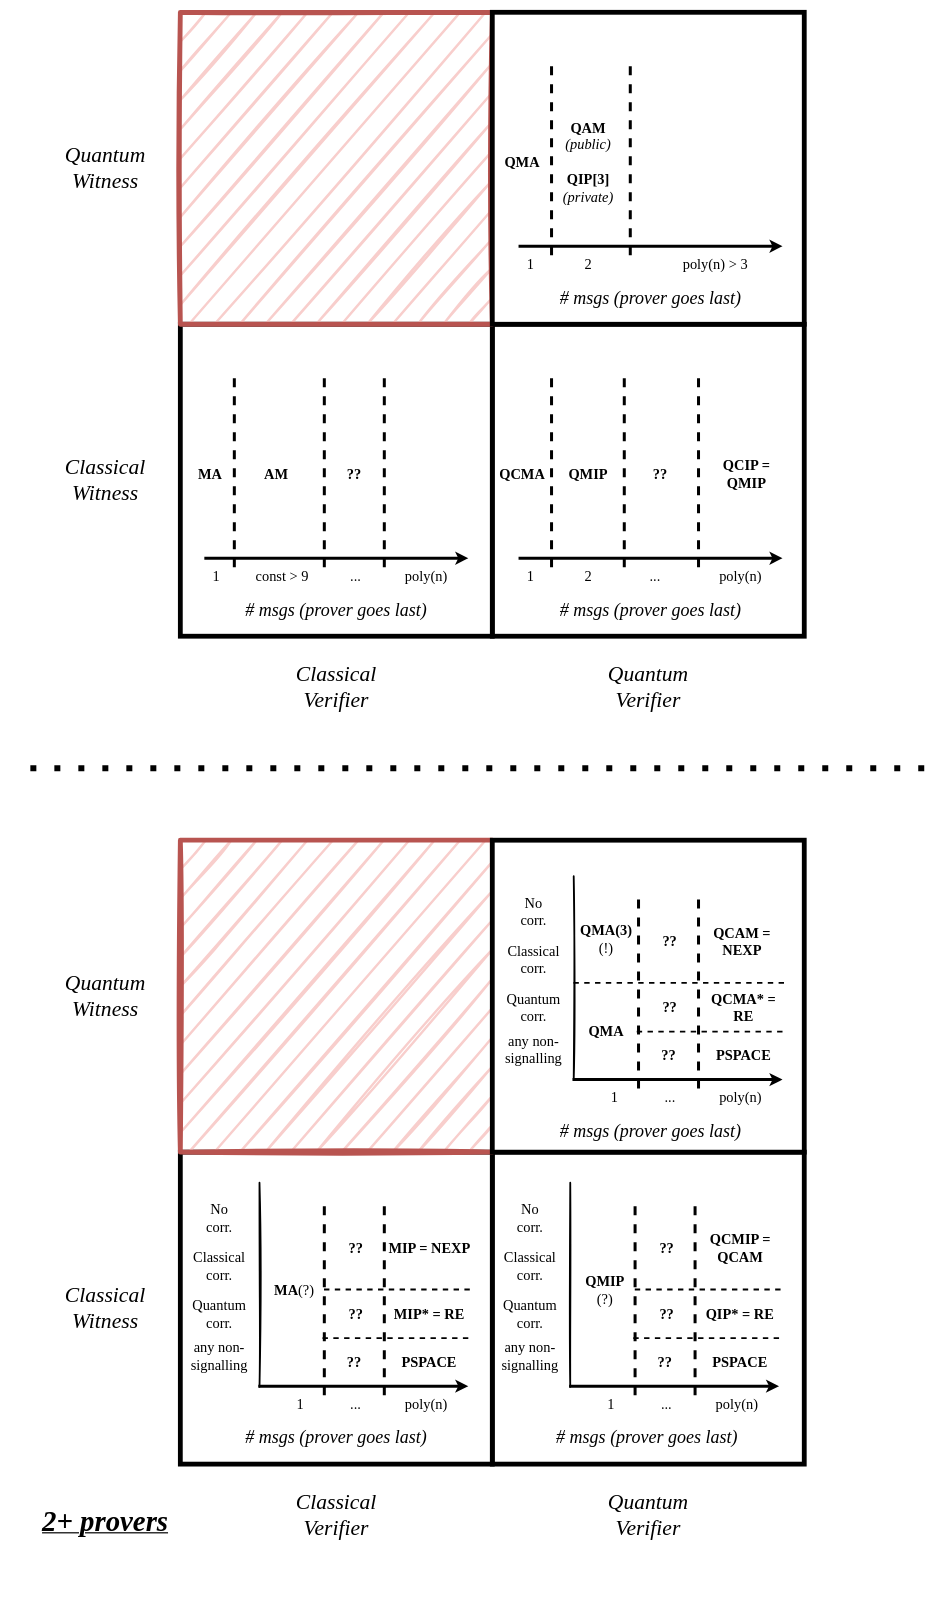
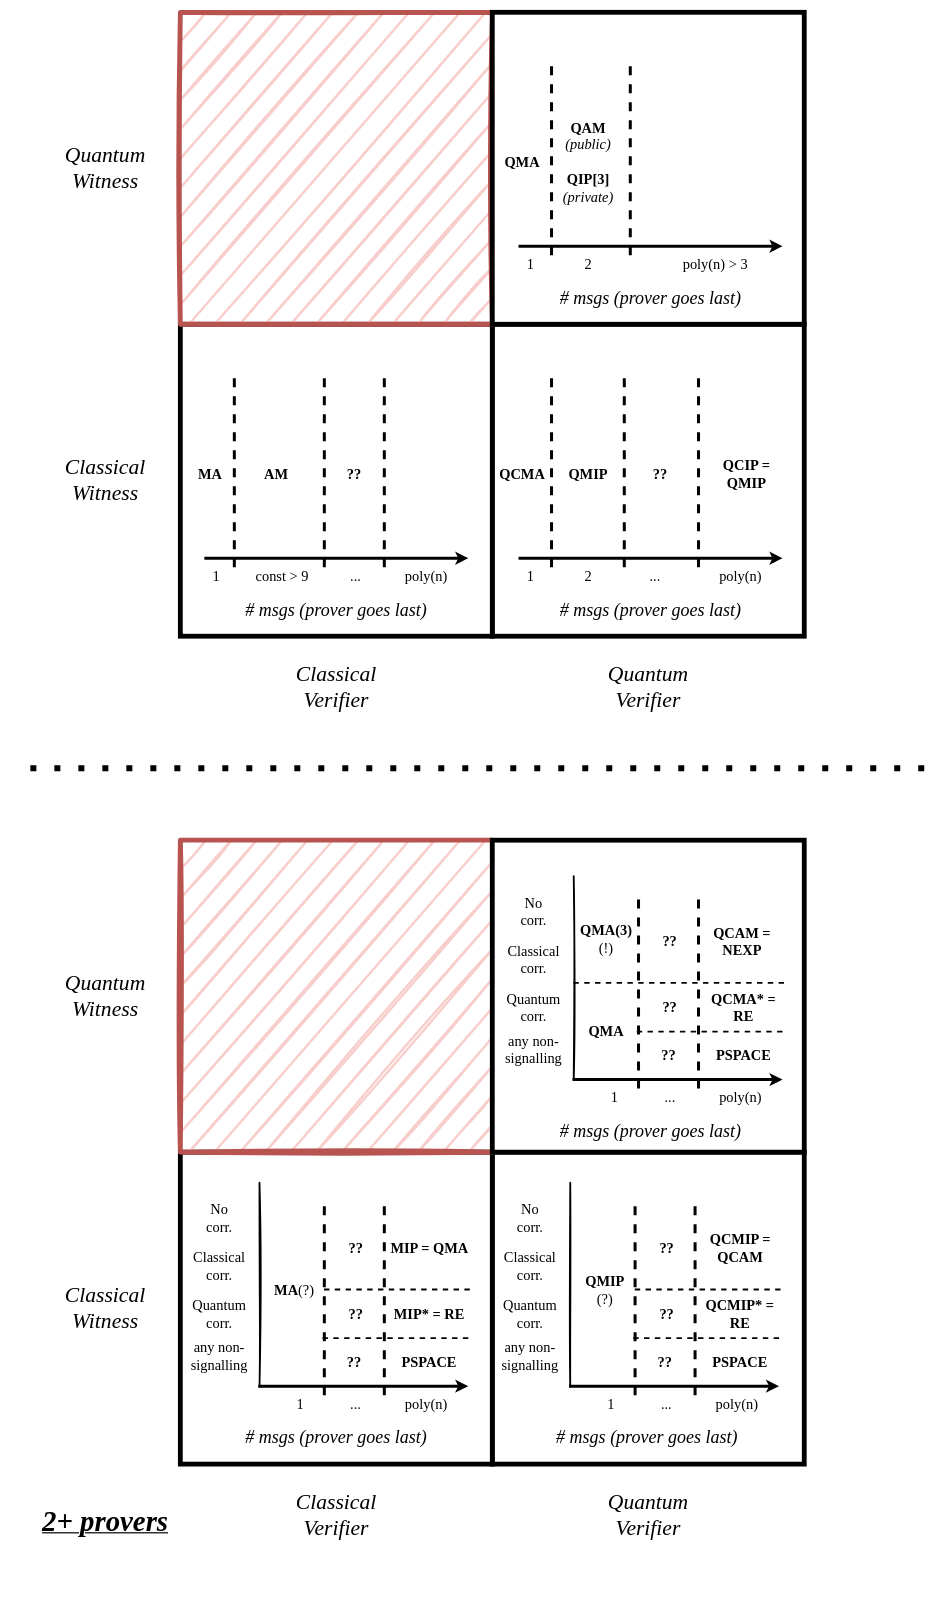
node "MIP = NEXP": label "MIP = NEXP" -> "MIP = QMA"
node "QIP* = RE": label "QIP* = RE" -> "QCMIP* = RE"
